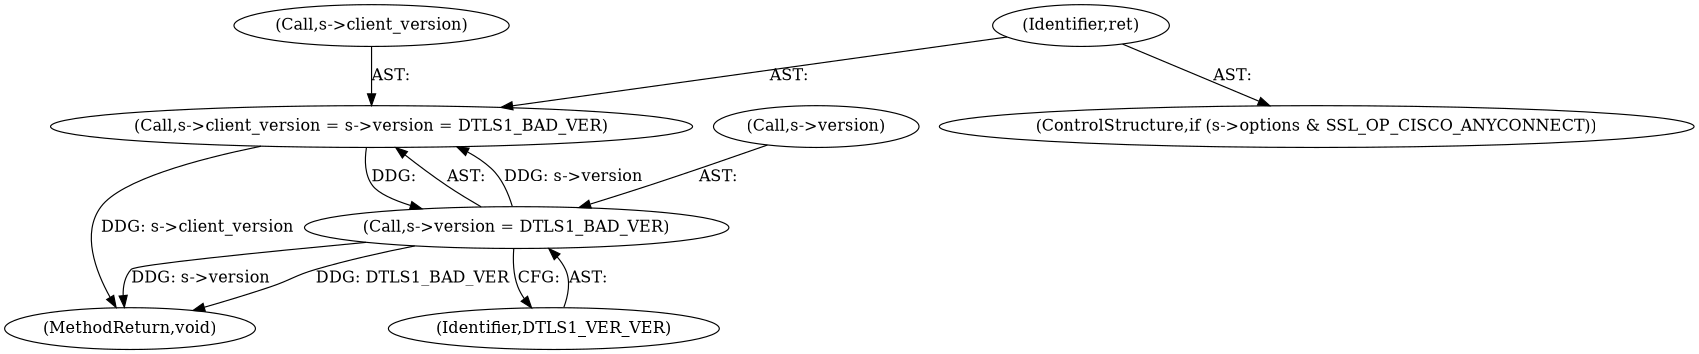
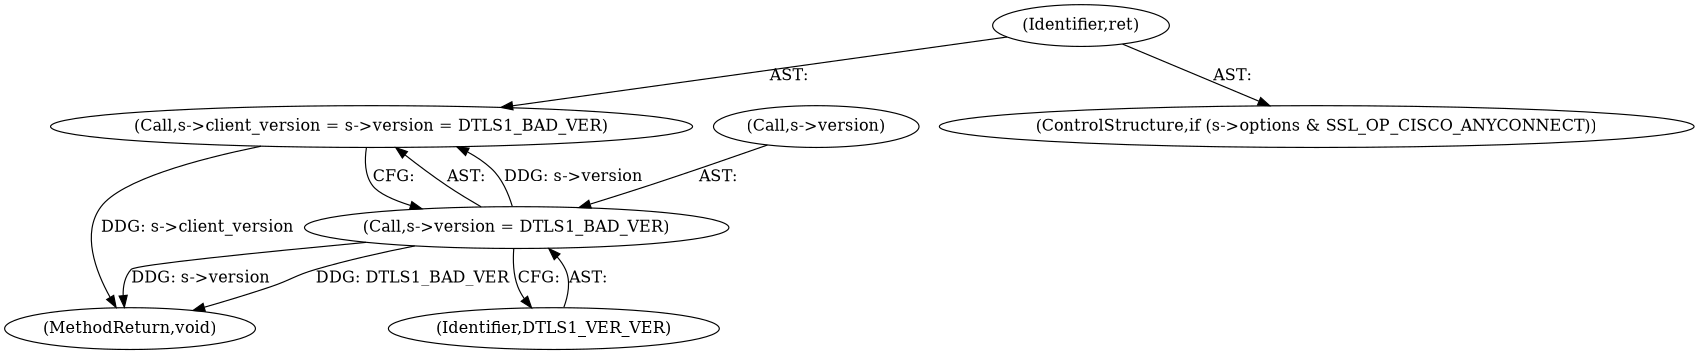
node "(Call,s->client_version)": removed
edge "(Call,s->client_version = s->version = DTLS1_BAD_VER)" -> "(Call,s->version = DTLS1_BAD_VER)": label "DDG: " -> "CFG: "
